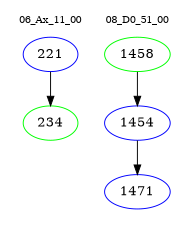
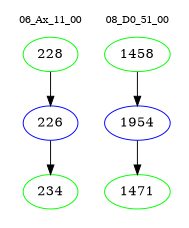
node "228": added
node "221": label "221" -> "226"
node "1454": label "1454" -> "1954"
node "1471": color blue -> green
